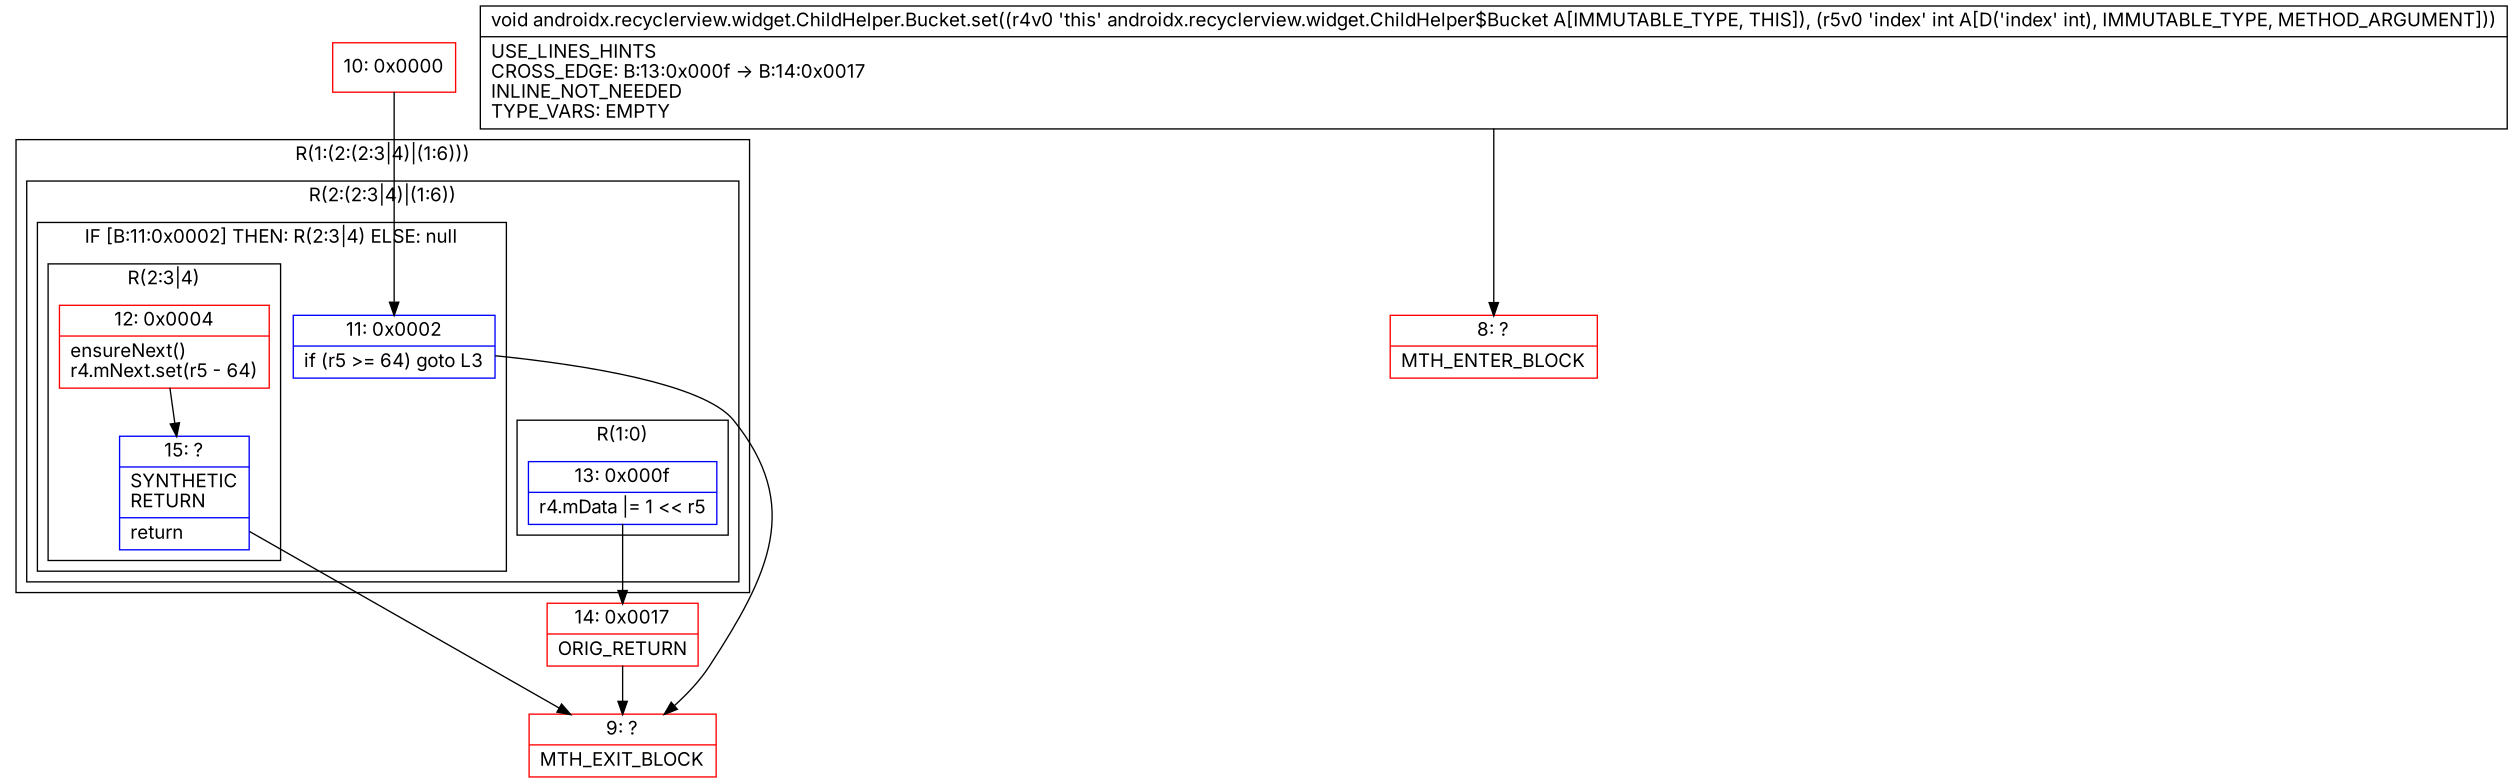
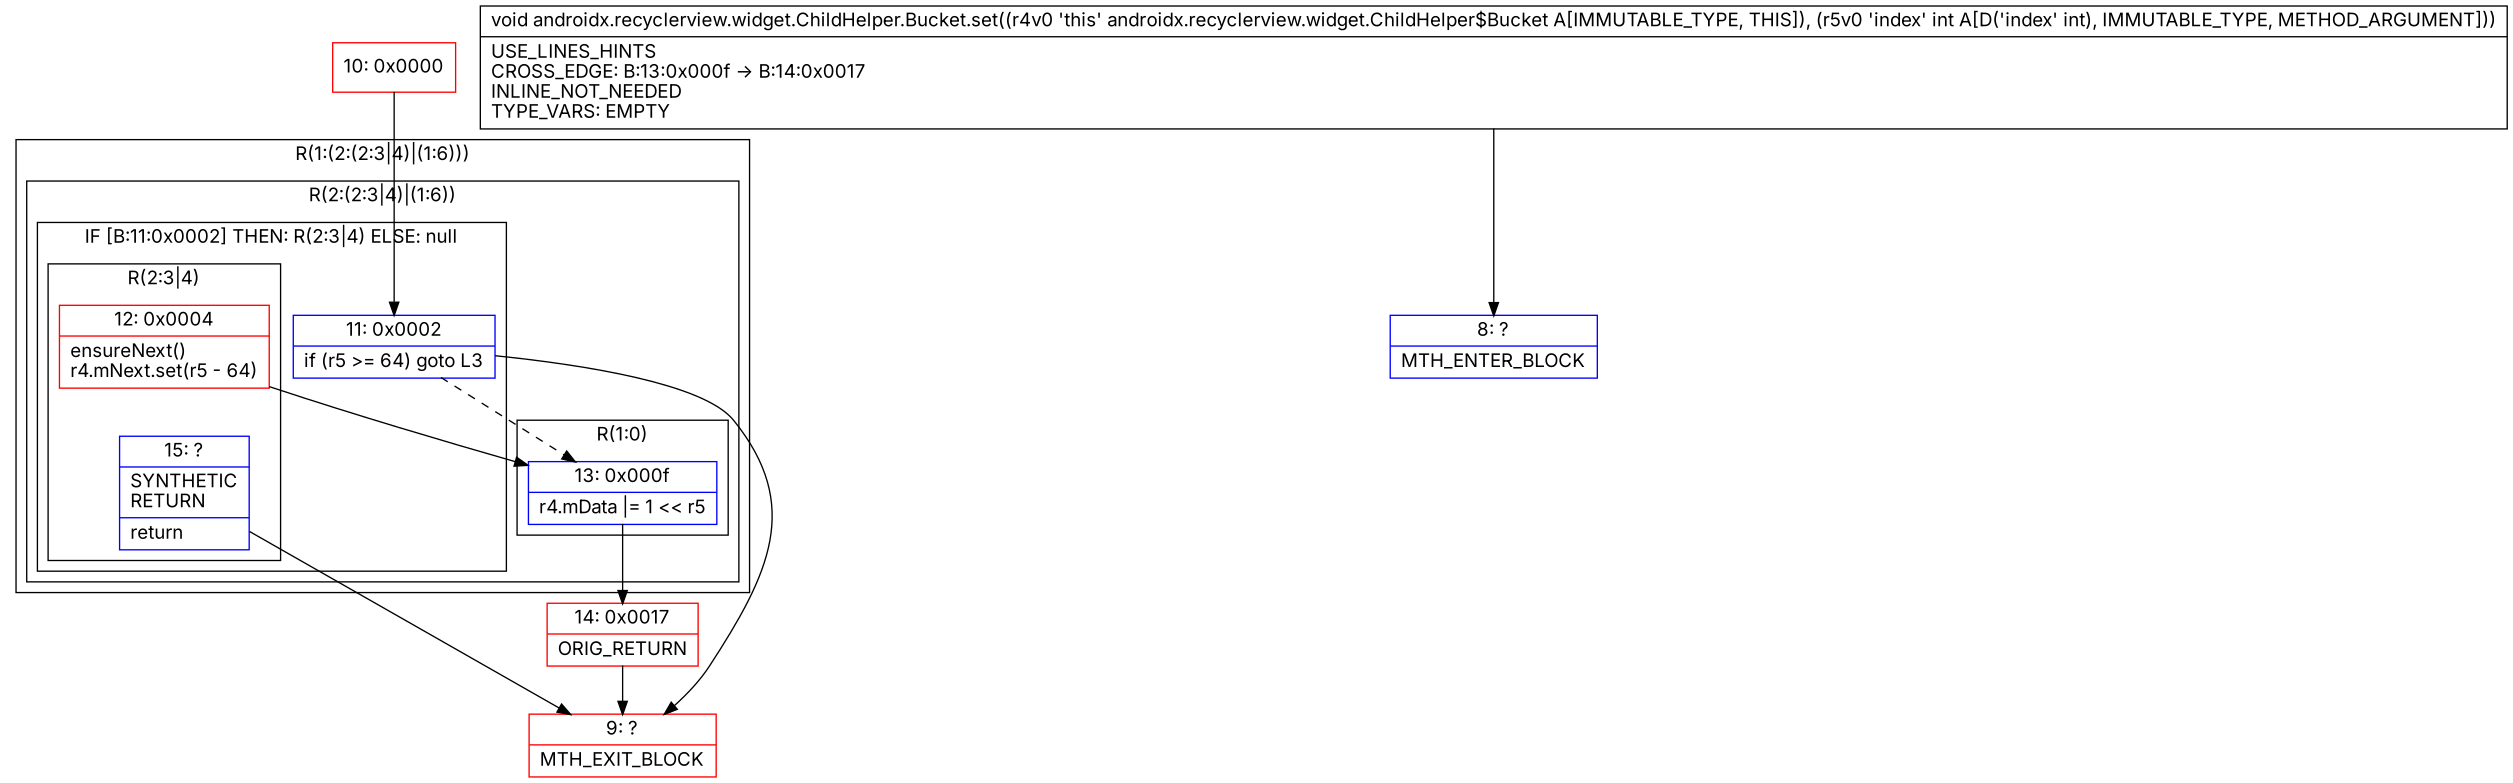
node "8: ?": color red -> blue
edge "12: 0x0004" -> "15: ?": now "12: 0x0004" -> "13: 0x000f"
edge "11: 0x0002" -> "13: 0x000f": added
